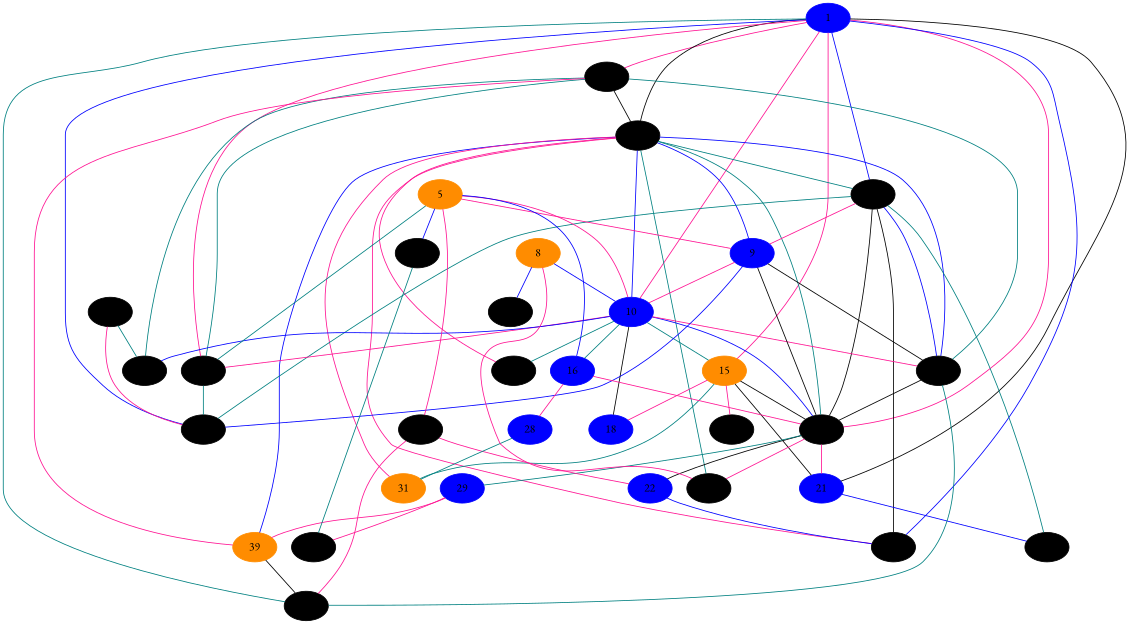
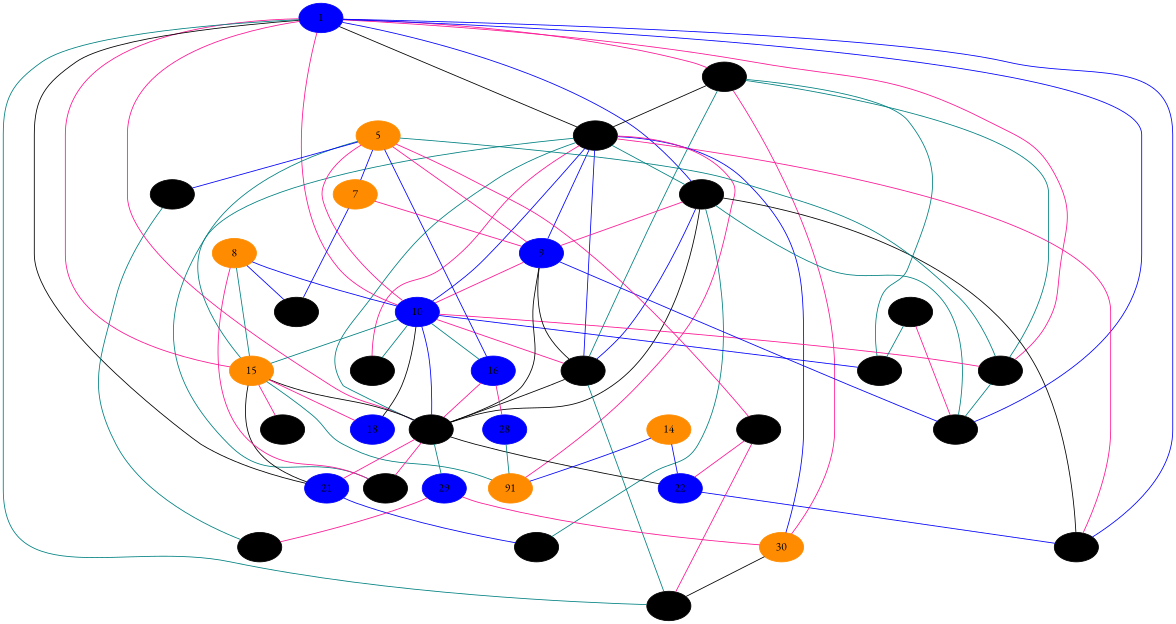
node "7": added
edge "5" -- "15": added
edge "8" -- "15": added
node "14": added
node "31": label "31" -> "91"
node "39": label "39" -> "30"
